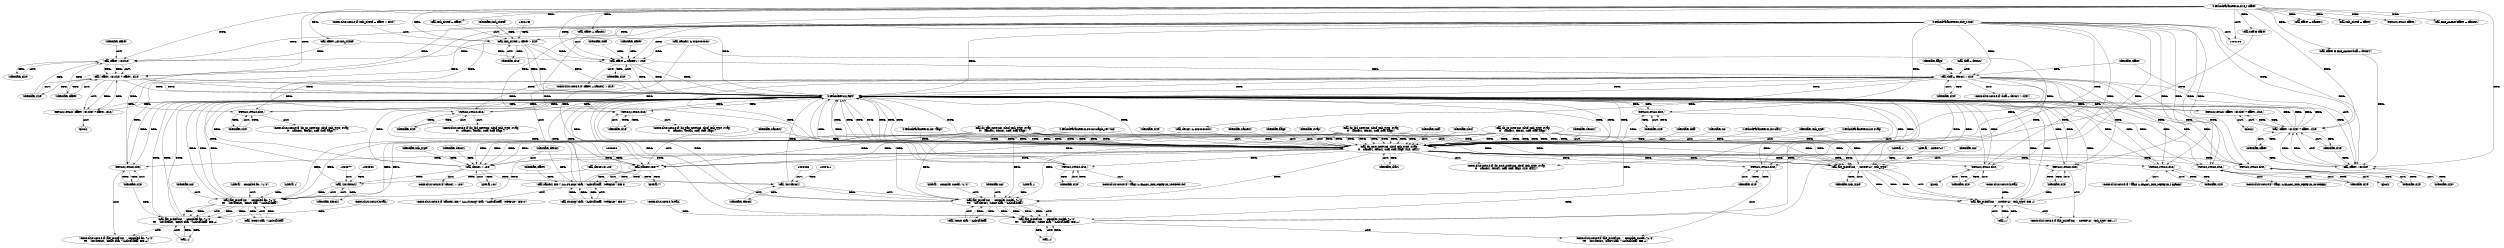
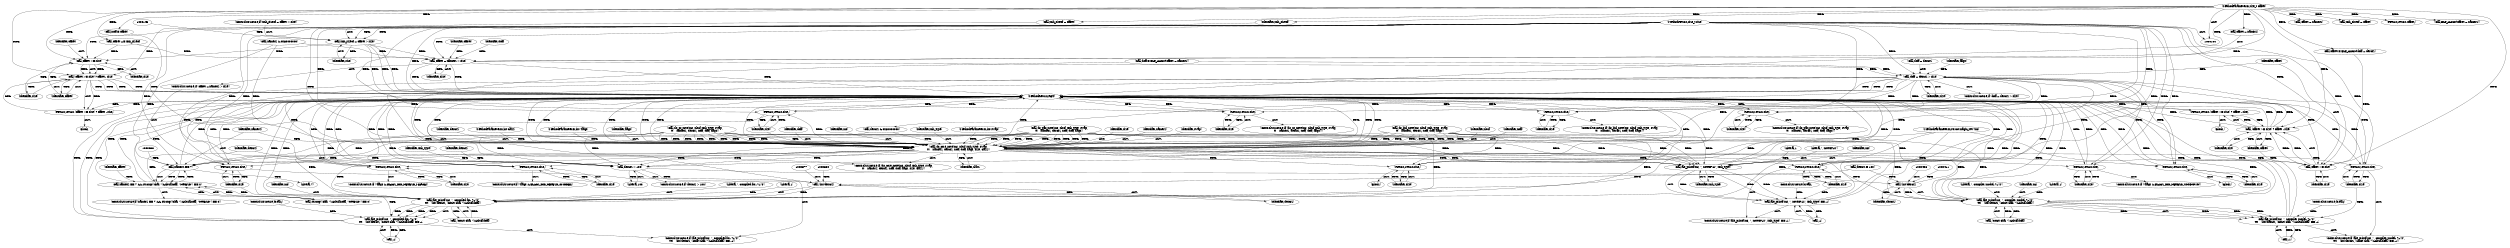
edge "(MethodParameterIn,size_t offset)" -> "(Call,xnh_sizeof + offset > size)": now "(MethodParameterIn,size_t offset)" -> "(Identifier,xnh_sizeof)"
node "(MethodParameterIn,size_t size)": label "(MethodParameterIn,size_t size)" -> "(MethodReturn,size_t size)"
node "(Call,doff = ELF_ALIGN(offset + namesz))": added
